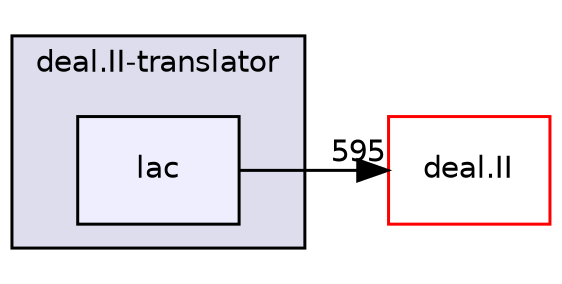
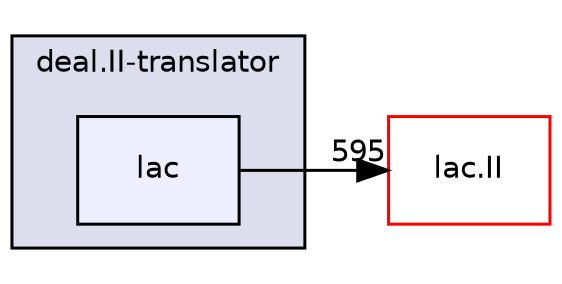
node "deal.II": label "deal.II" -> "lac.II"
